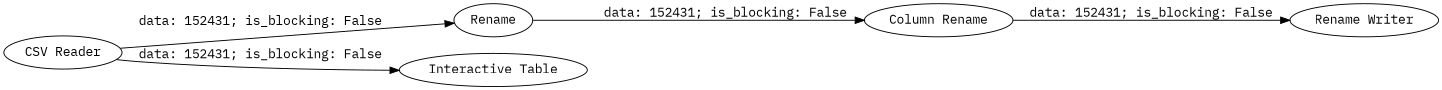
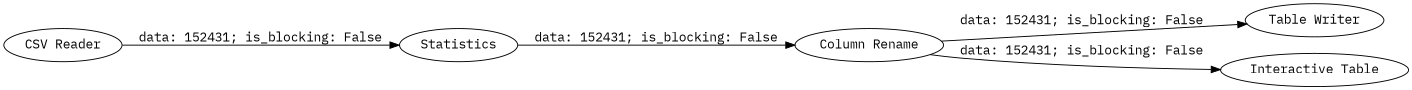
node "Rename": label "Rename" -> "Statistics"
node "Rename Writer": label "Rename Writer" -> "Table Writer"
edge "CSV Reader" -> "Interactive Table": now "Column Rename" -> "Interactive Table"
